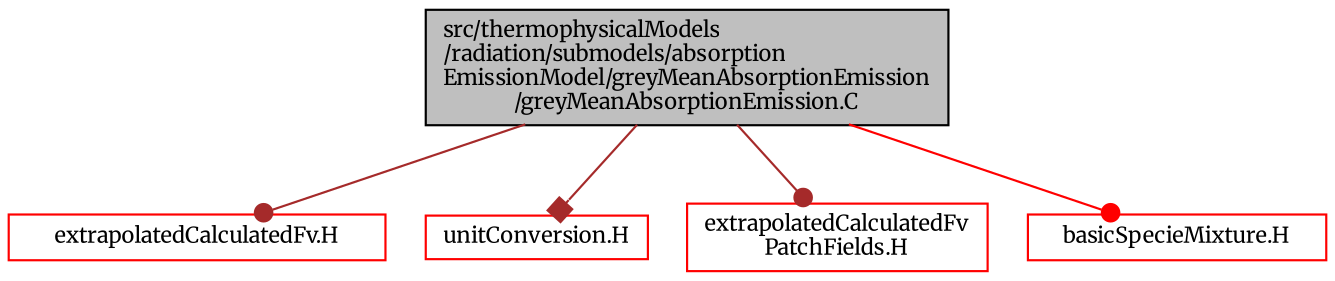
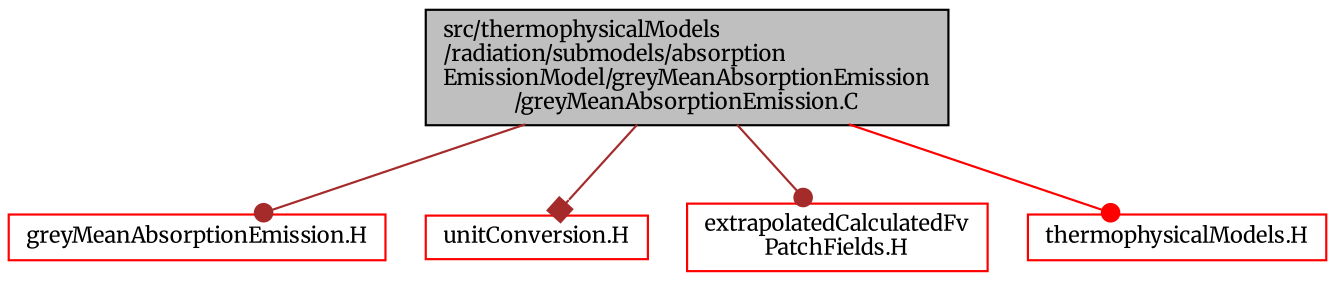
node "extrapolatedCalculatedFv.H": label "extrapolatedCalculatedFv.H" -> "greyMeanAbsorptionEmission.H"
node "basicSpecieMixture.H": label "basicSpecieMixture.H" -> "thermophysicalModels.H"
